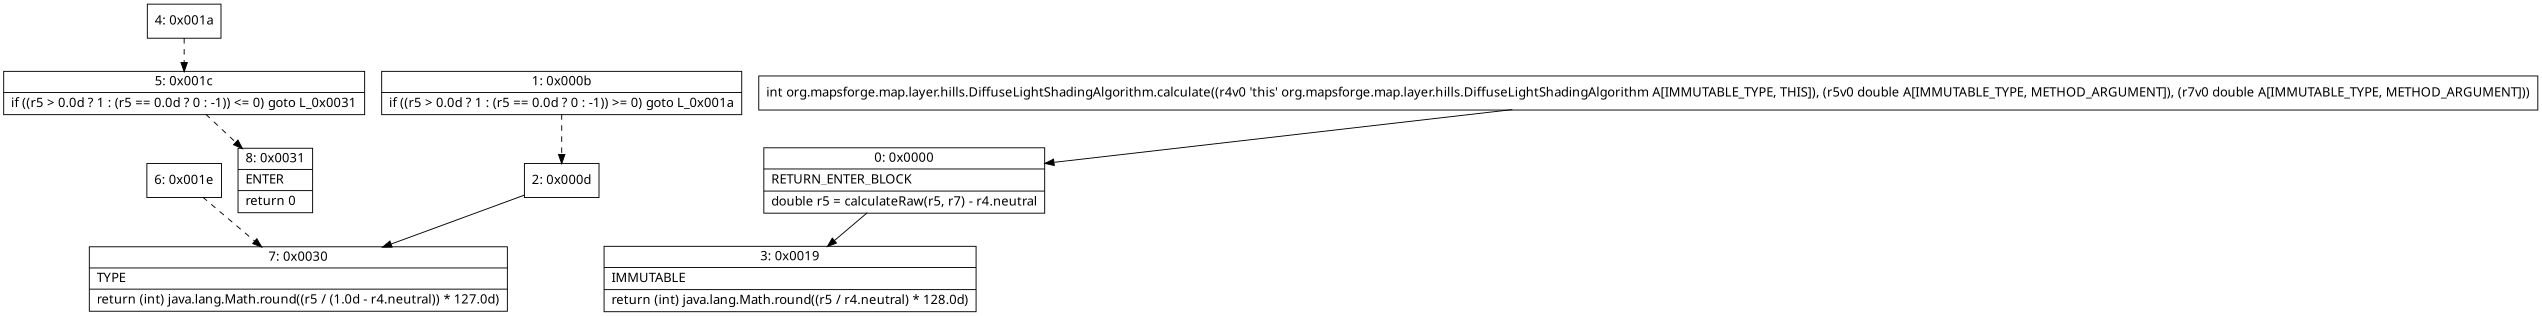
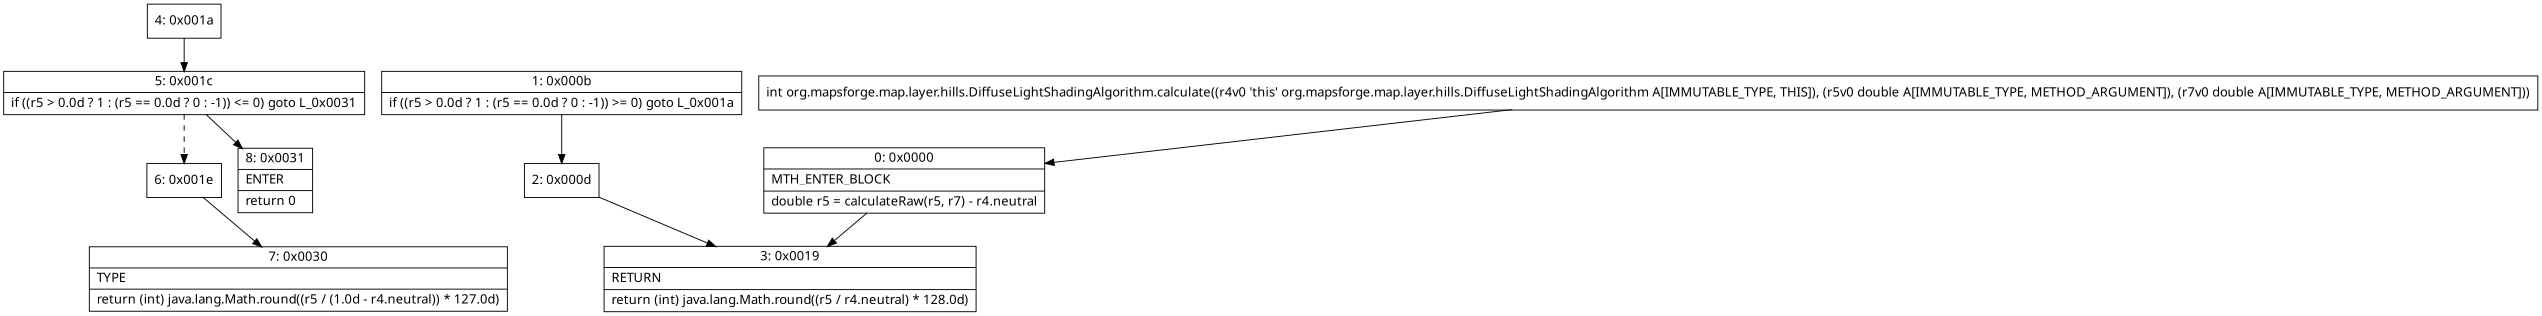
edge "4: 0x001a" -> "5: 0x001c": style dashed -> solid
edge "5: 0x001c" -> "8: 0x0031": style dashed -> solid
edge "5: 0x001c" -> "6: 0x001e": added
edge "1: 0x000b" -> "2: 0x000d": style dashed -> solid
node "0: 0x0000": text "RETURN_ENTER_BLOCK" -> "MTH_ENTER_BLOCK"
edge "6: 0x001e" -> "7: 0x0030": style dashed -> solid
edge "2: 0x000d" -> "7: 0x0030": now "2: 0x000d" -> "3: 0x0019"
node "3: 0x0019": text "IMMUTABLE" -> "RETURN"
